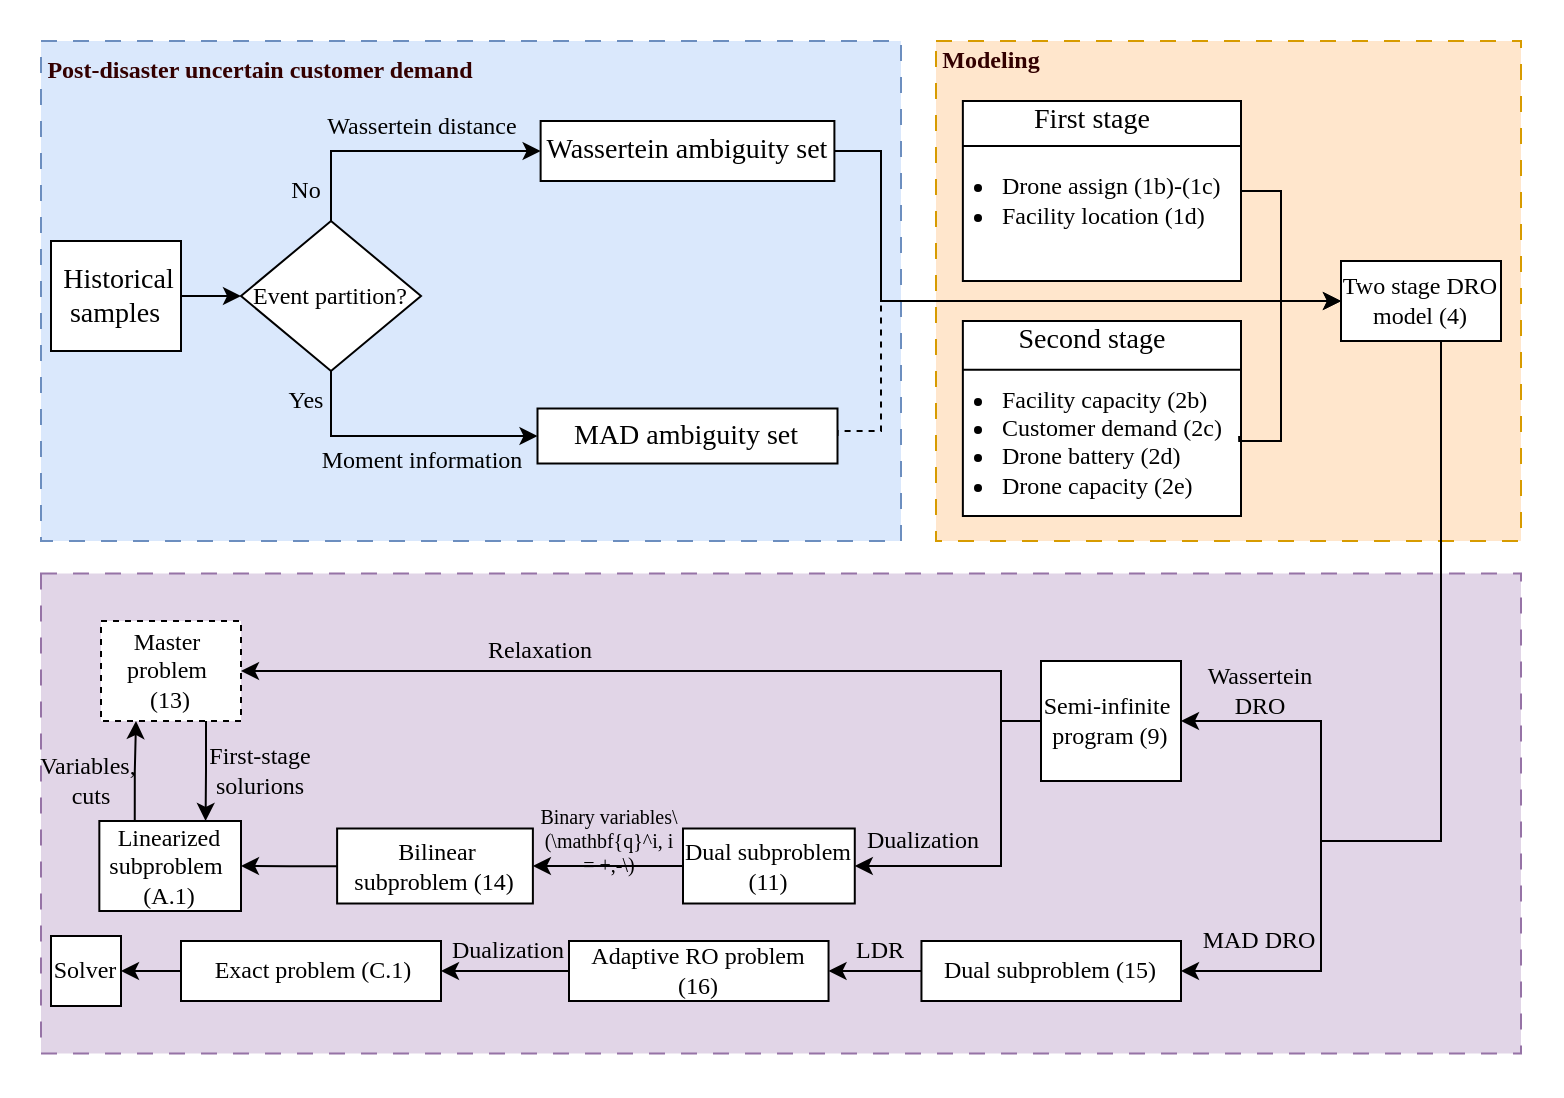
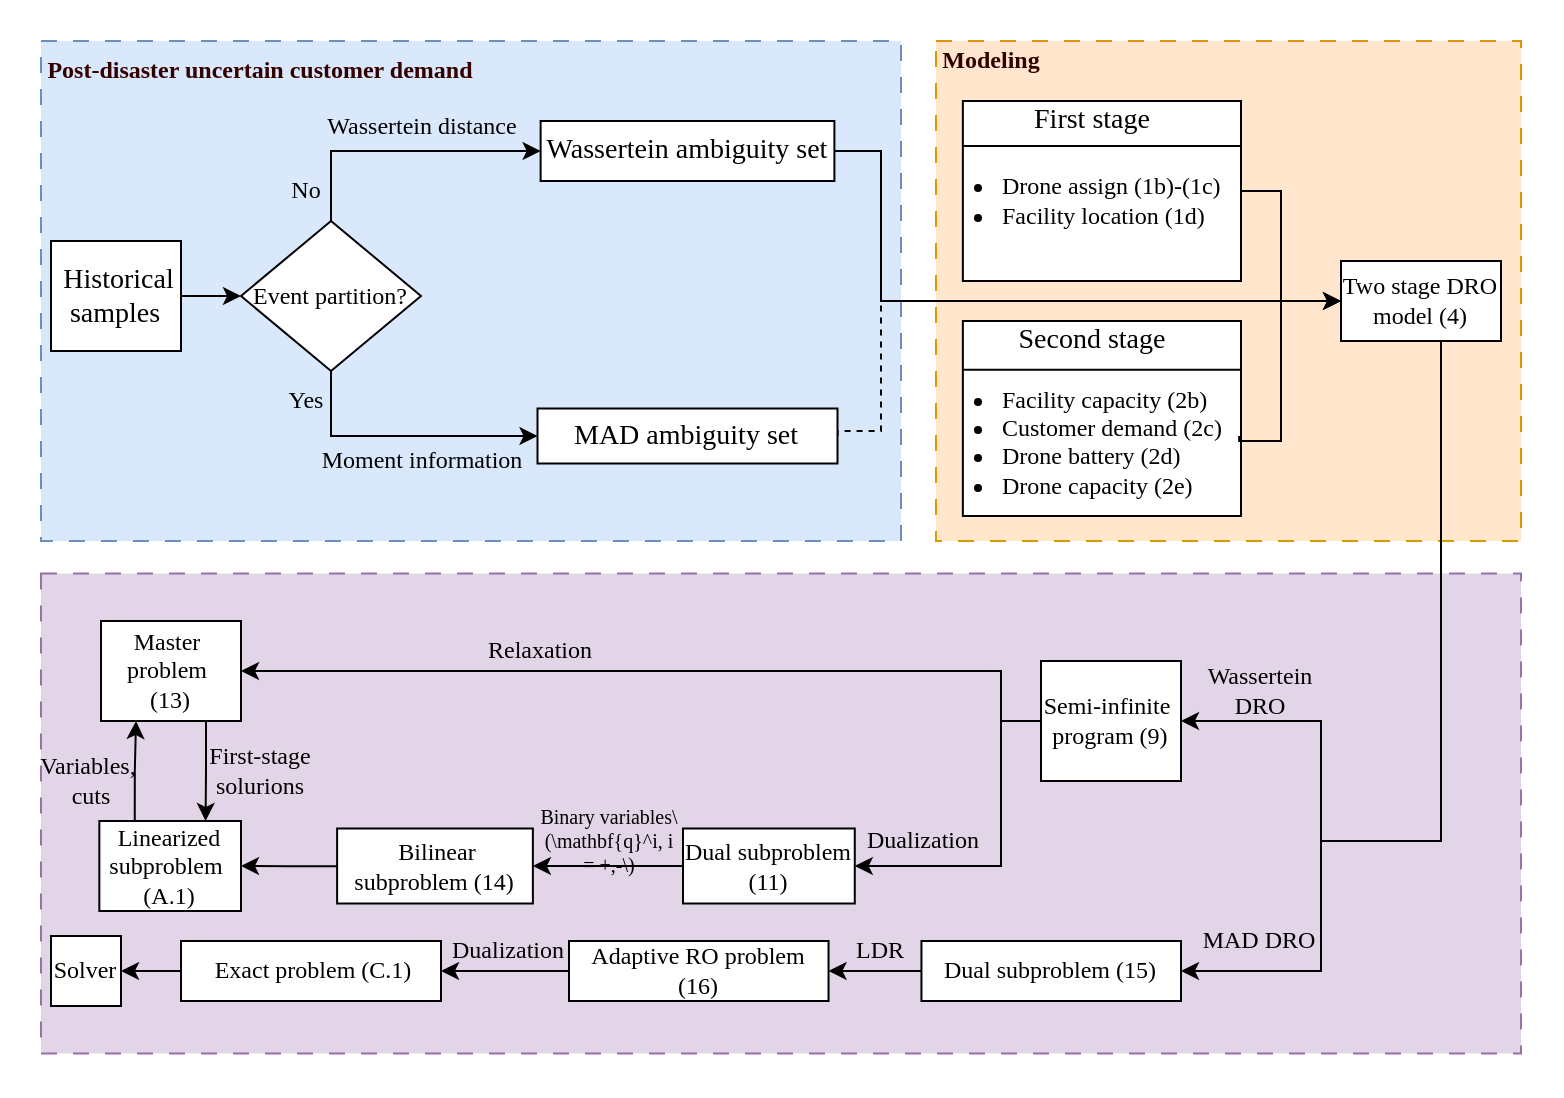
node "Master problem (13)": style dashed -> solid
